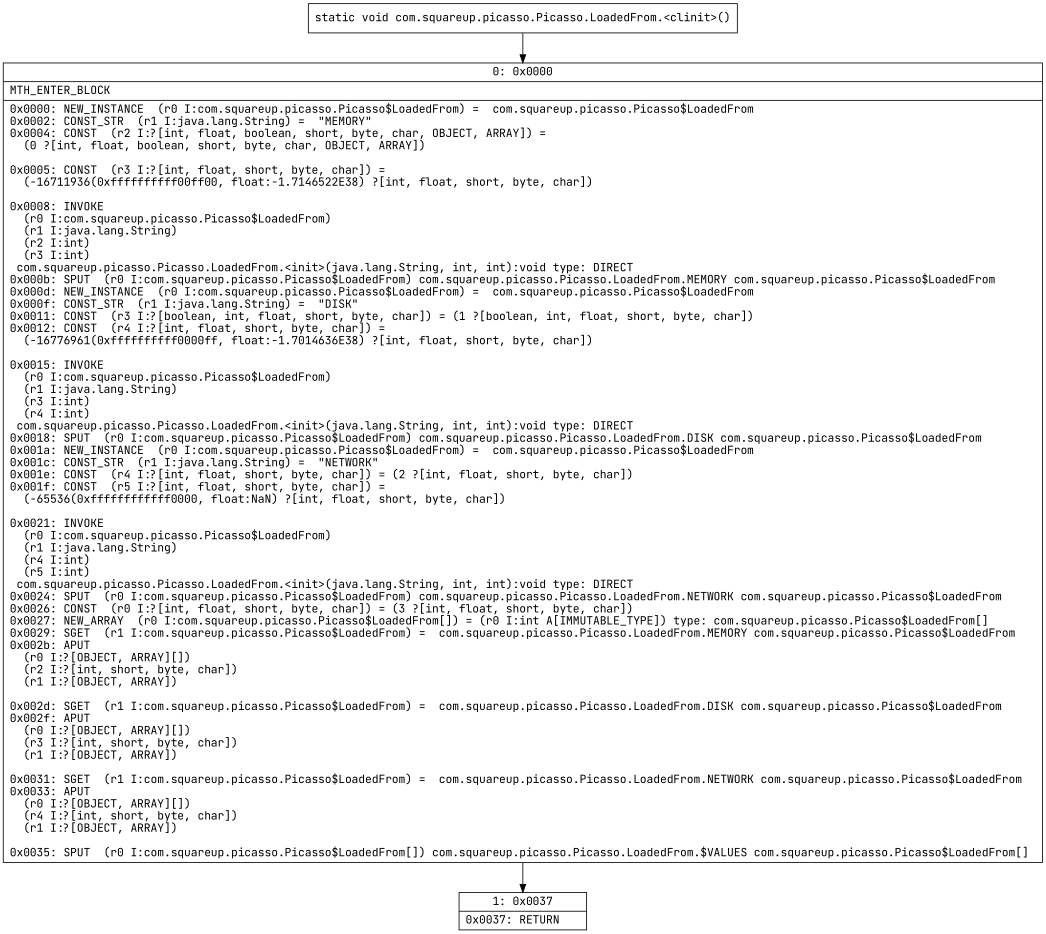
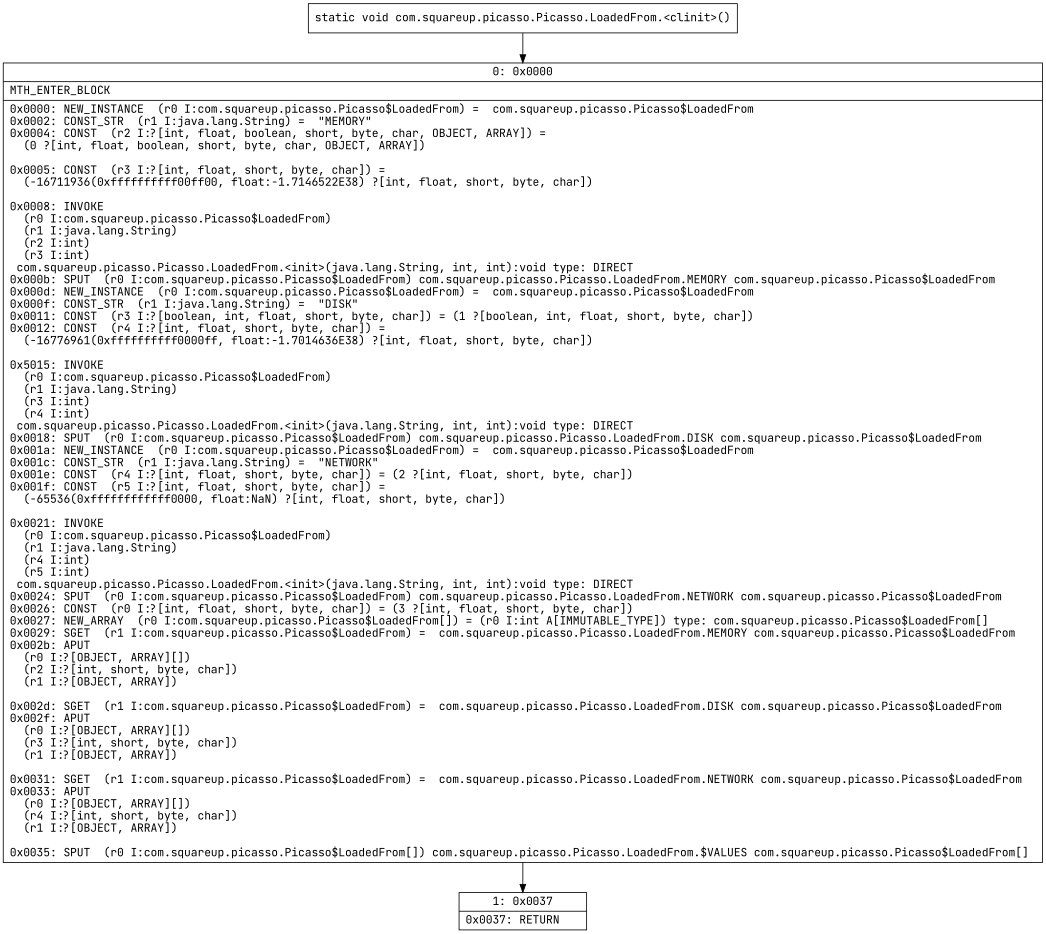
node "0: 0x0000": text "0x0015: INVOKE" -> "0x5015: INVOKE"
